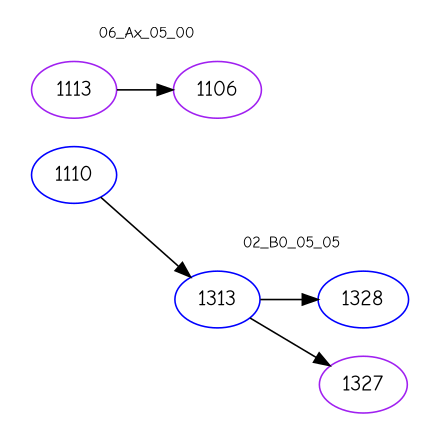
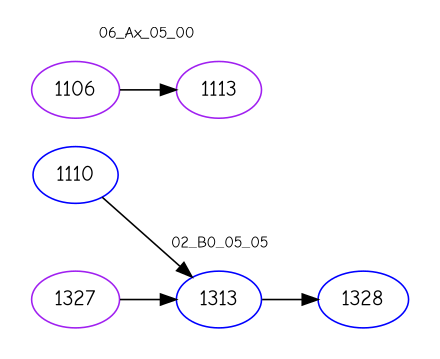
edge "1113" -> "1106": reversed
edge "1313" -> "1327": reversed
